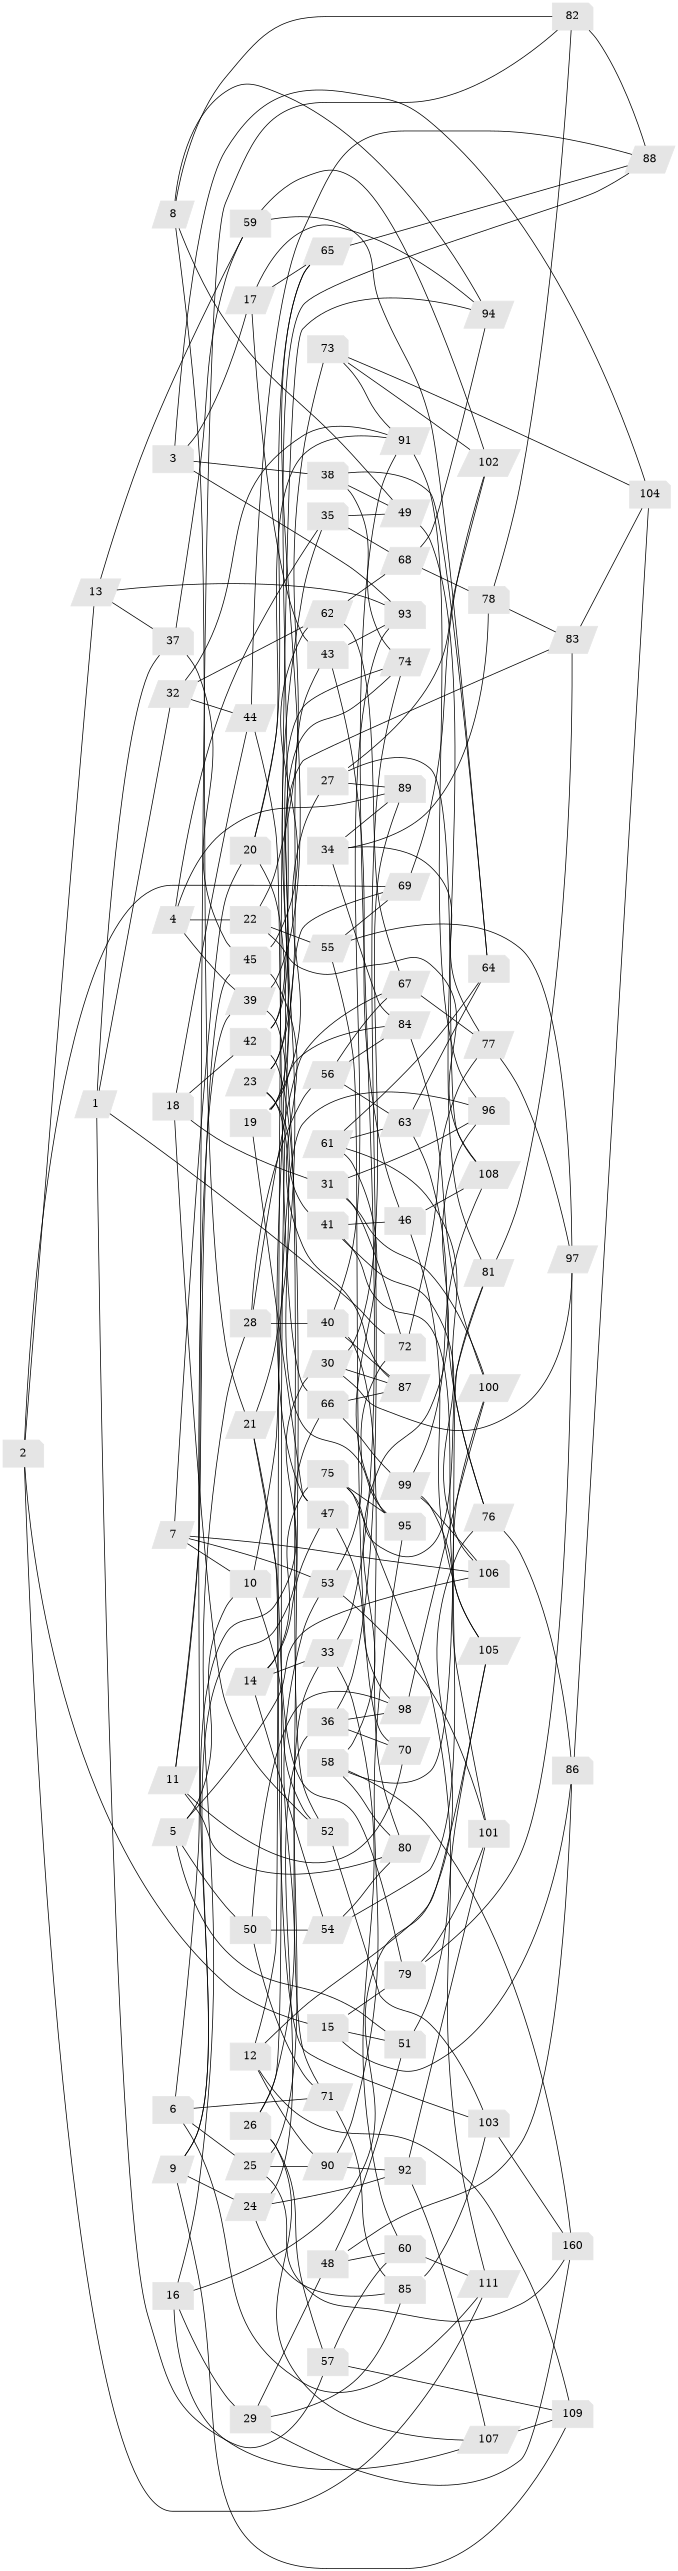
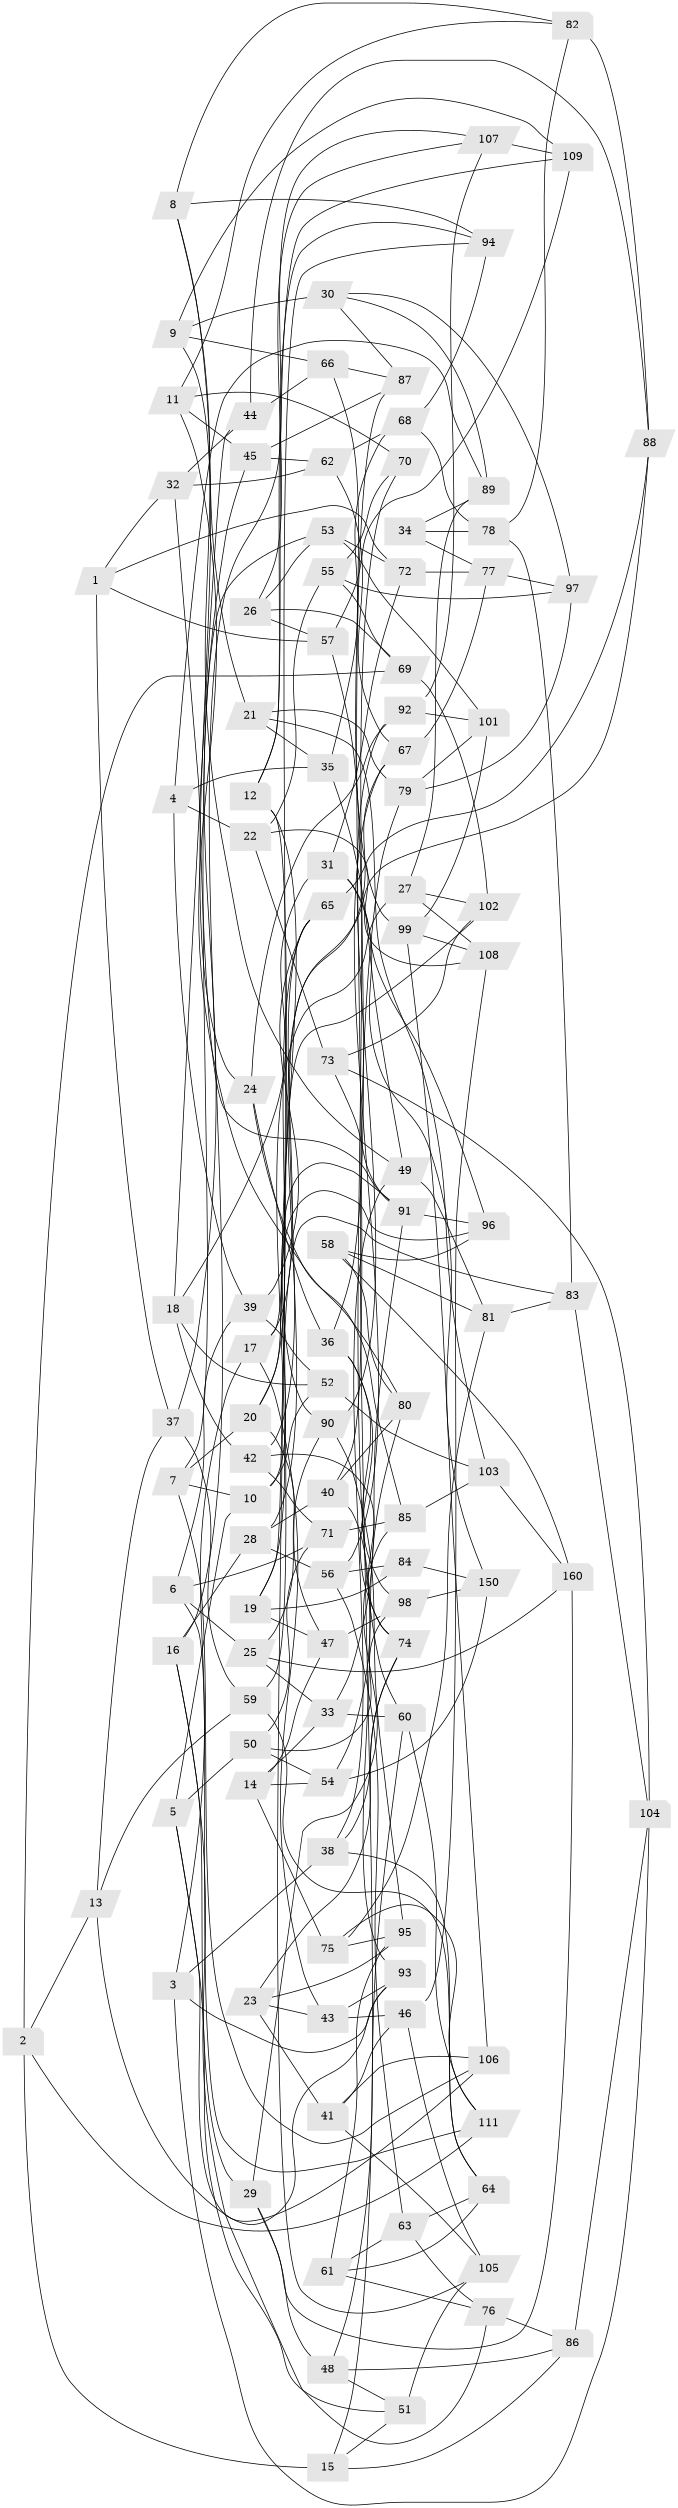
edge "34" -- "84": removed
node "100": label "100" -> "150"
